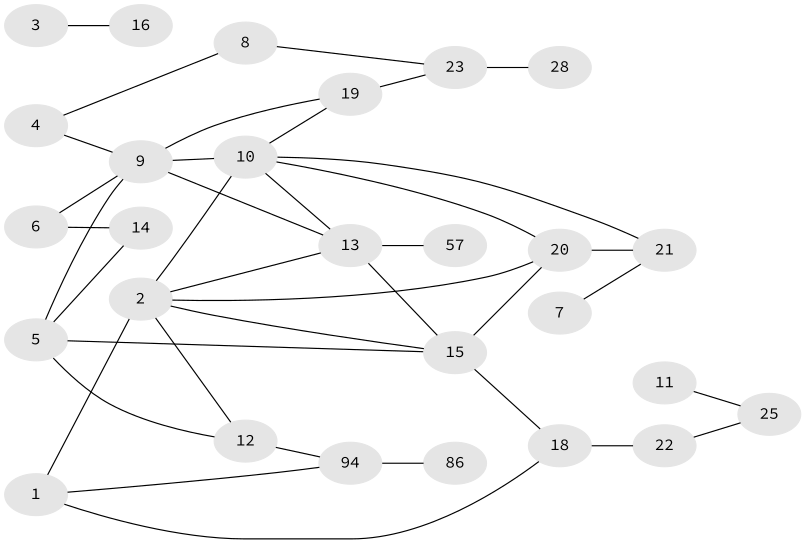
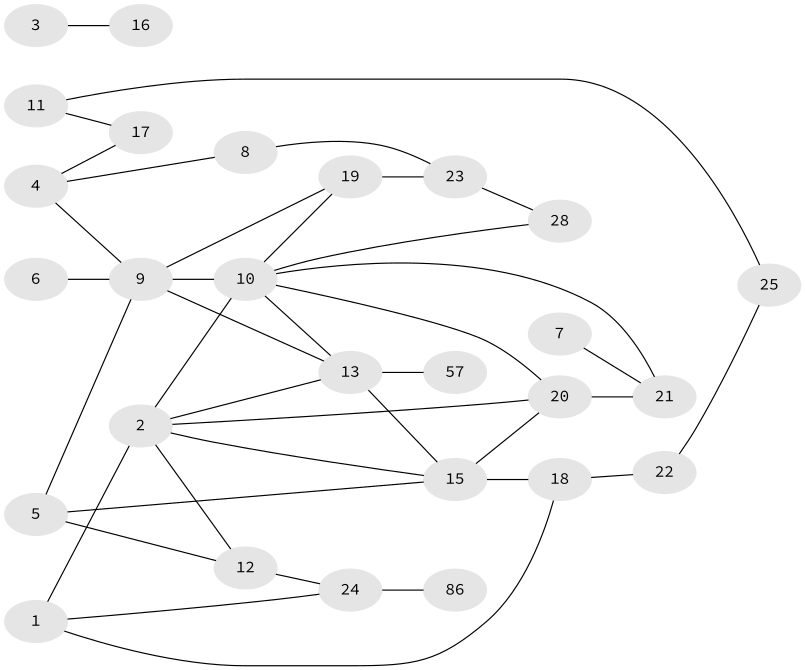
node "17": added
node "14": removed
edge "28" -- "10": added
node "94": label "94" -> "24"
